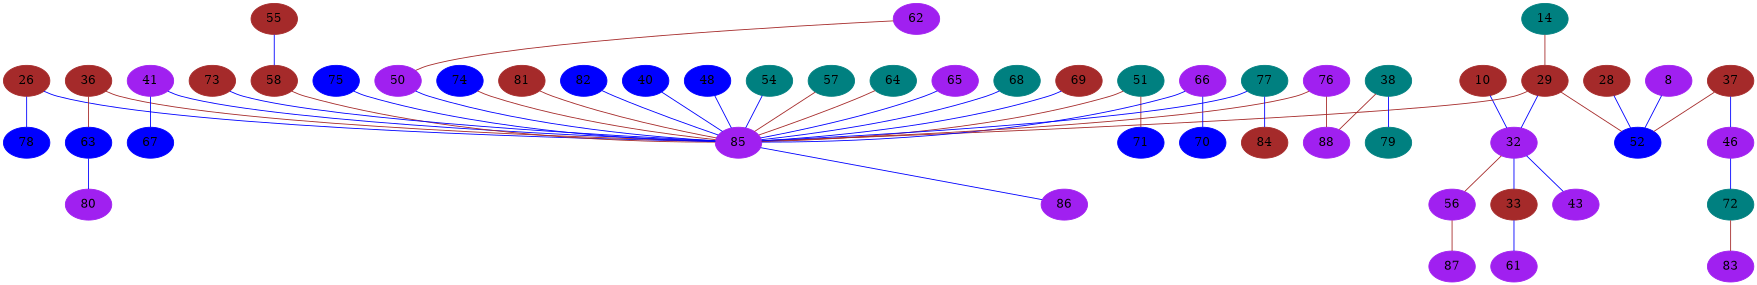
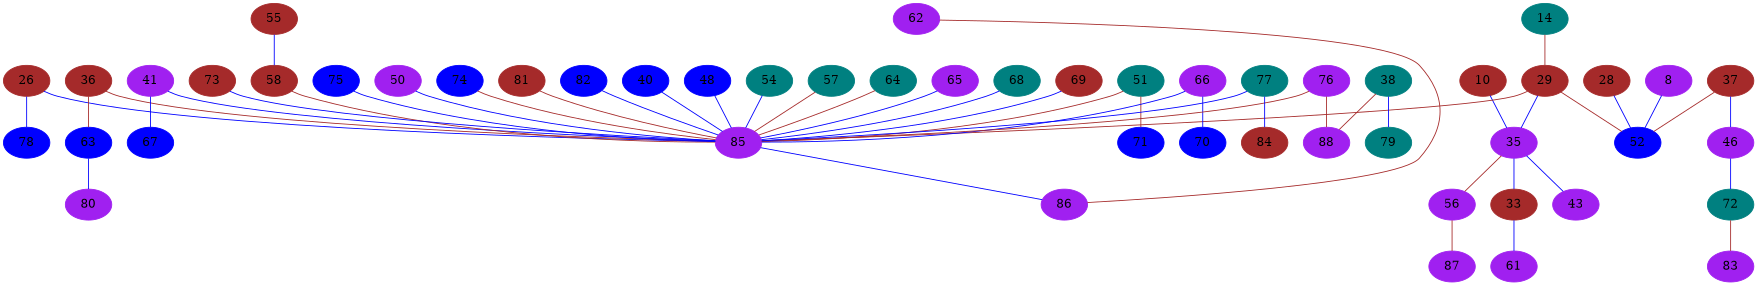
edge "62" -- "50": now "62" -- "86"
node "32": label "32" -> "35"
